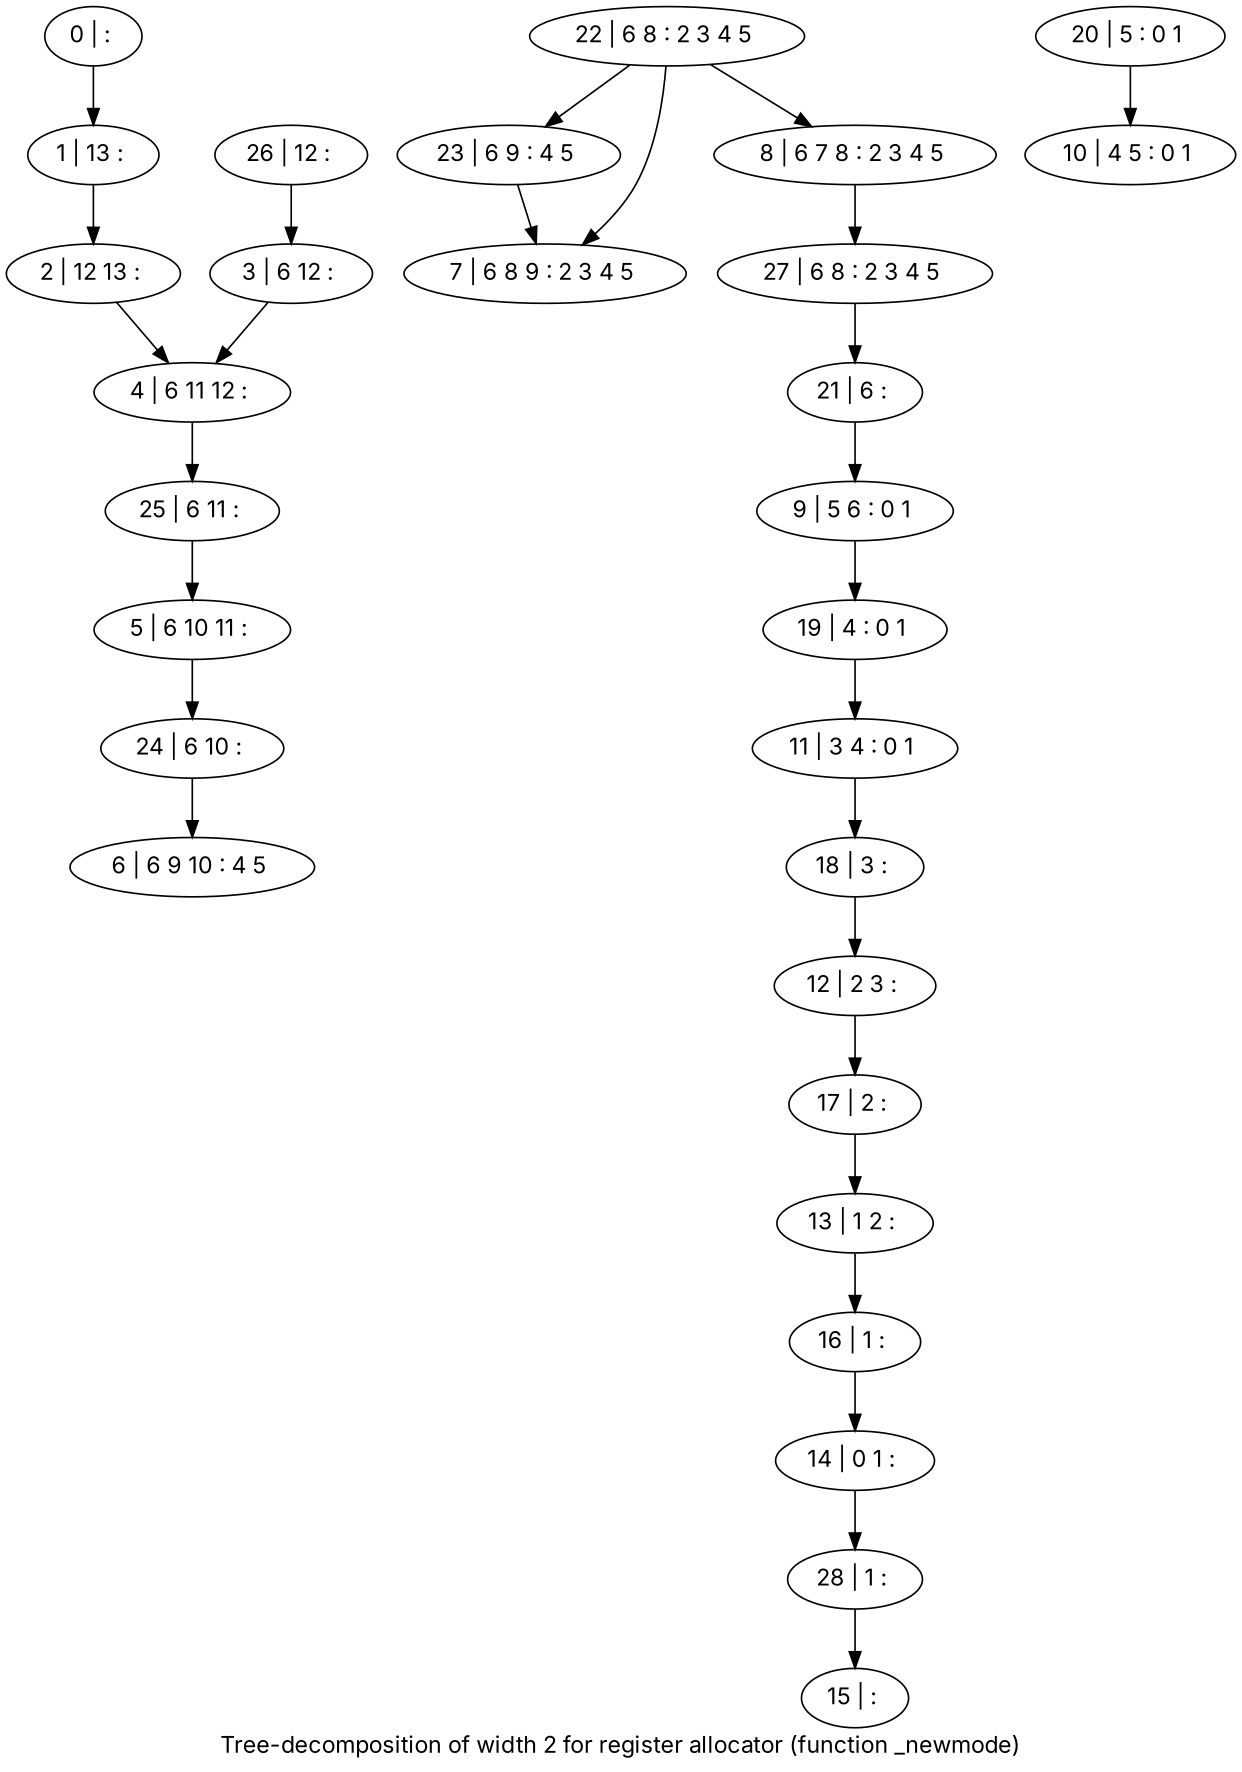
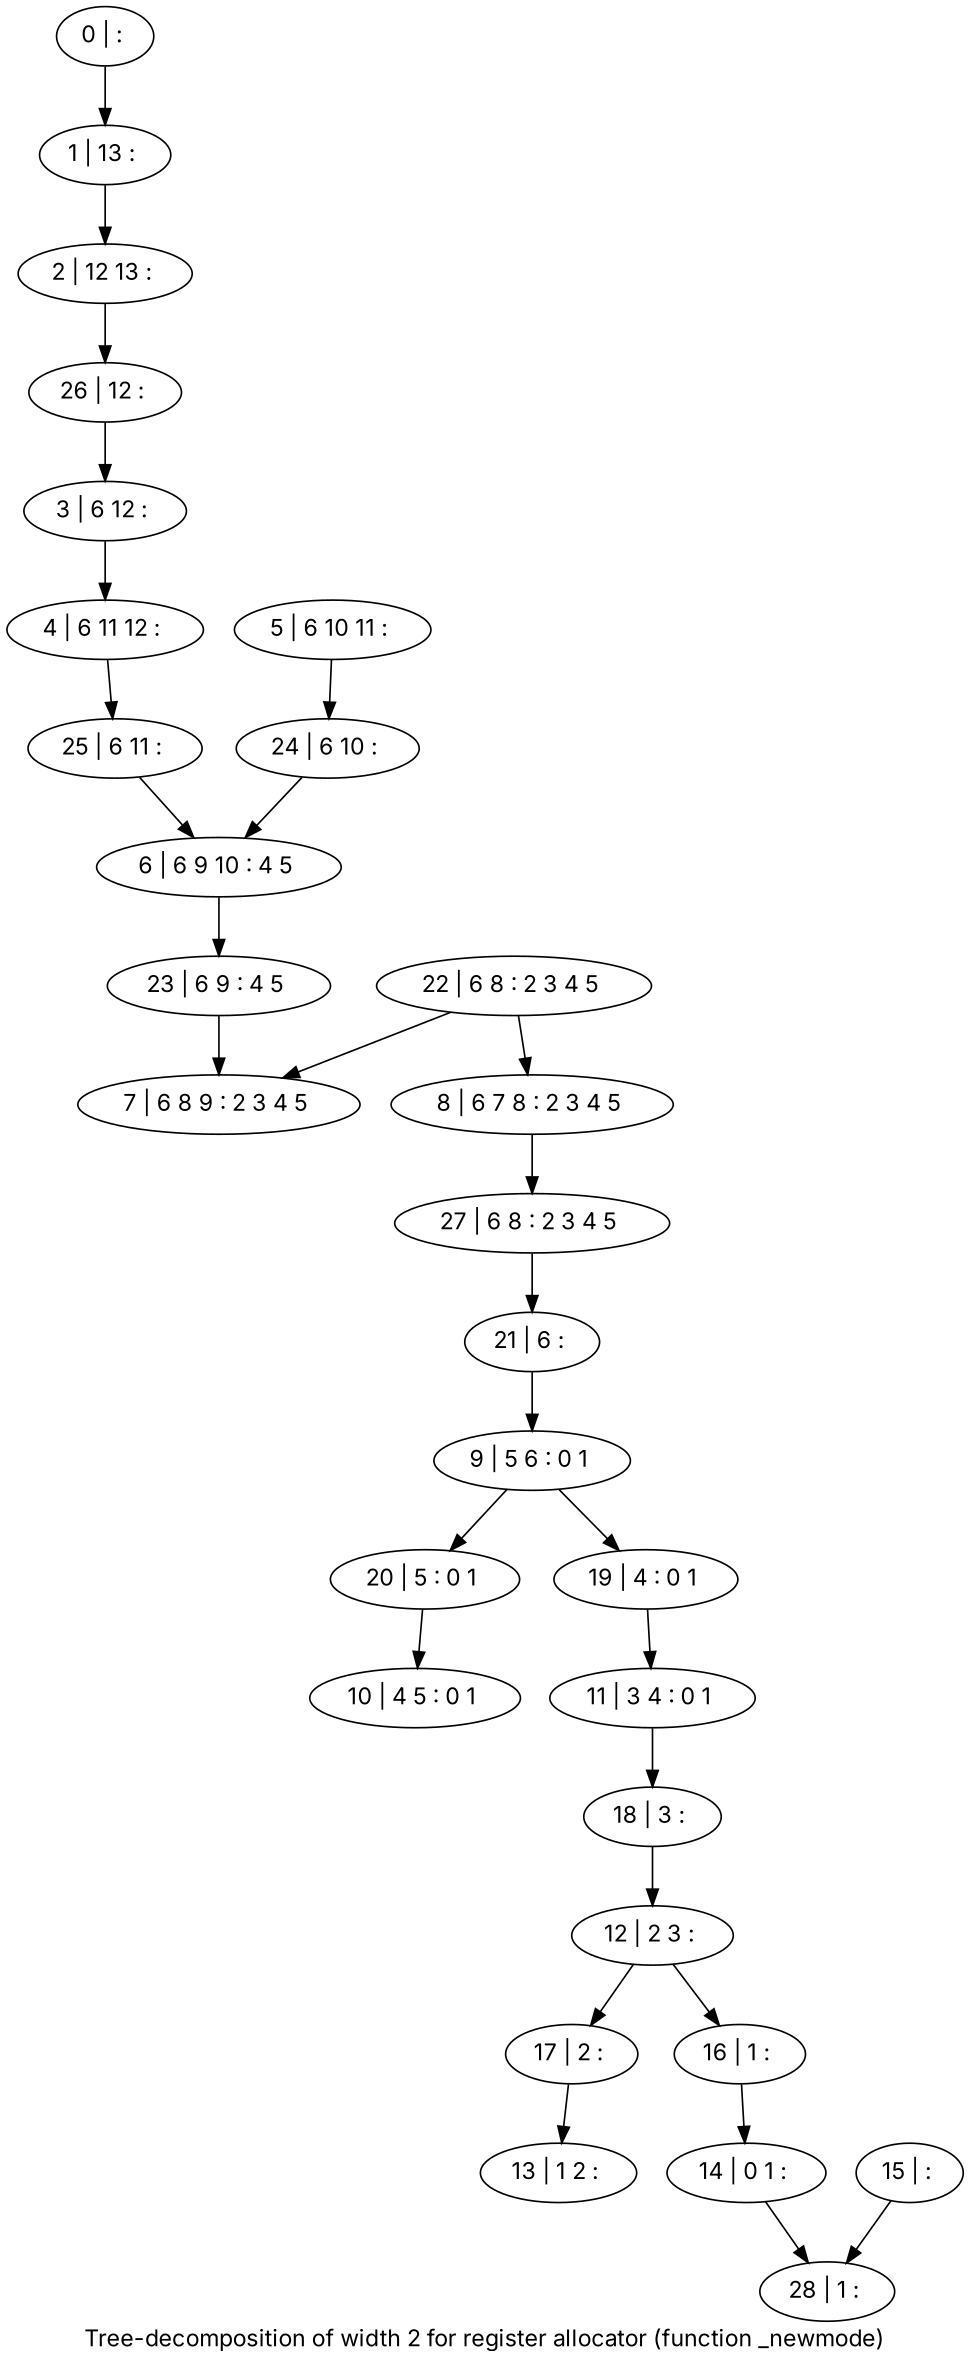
edge "22 | 6 8 : 2 3 4 5" -> "23 | 6 9 : 4 5": now "6 | 6 9 10 : 4 5" -> "23 | 6 9 : 4 5"
edge "2 | 12 13 :" -> "4 | 6 11 12 :": now "2 | 12 13 :" -> "26 | 12 :"
edge "25 | 6 11 :" -> "5 | 6 10 11 :": now "25 | 6 11 :" -> "6 | 6 9 10 : 4 5"
edge "13 | 1 2 :" -> "16 | 1 :": now "12 | 2 3 :" -> "16 | 1 :"
edge "9 | 5 6 : 0 1" -> "20 | 5 : 0 1": added
edge "28 | 1 :" -> "15 | :": reversed
